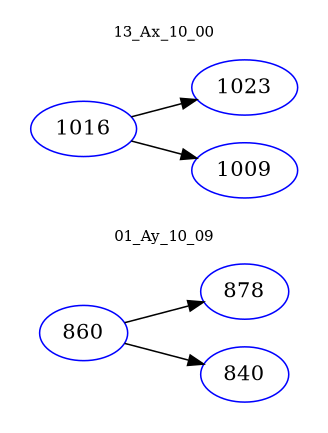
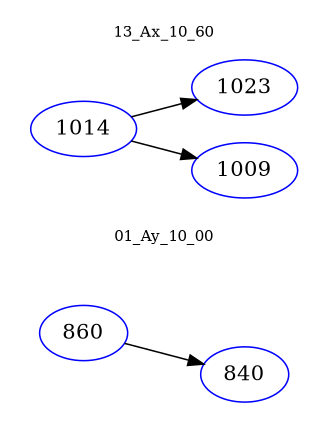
cluster "13_Ax_10_00": label "13_Ax_10_00" -> "13_Ax_10_60"
node "1016": label "1016" -> "1014"
cluster "01_Ay_10_09": label "01_Ay_10_09" -> "01_Ay_10_00"
node "878": removed
